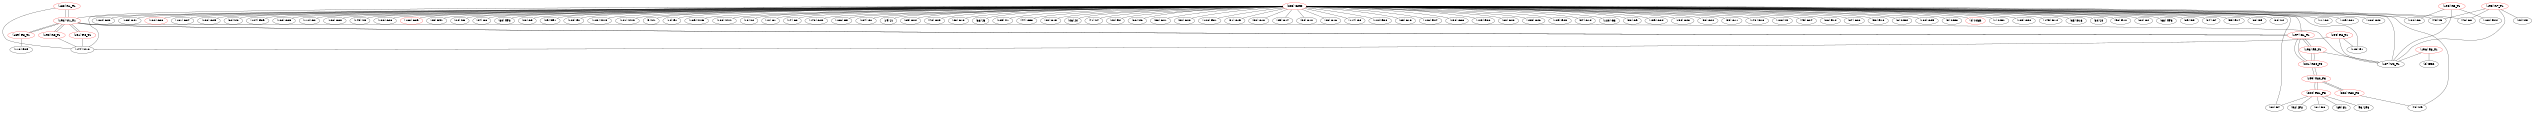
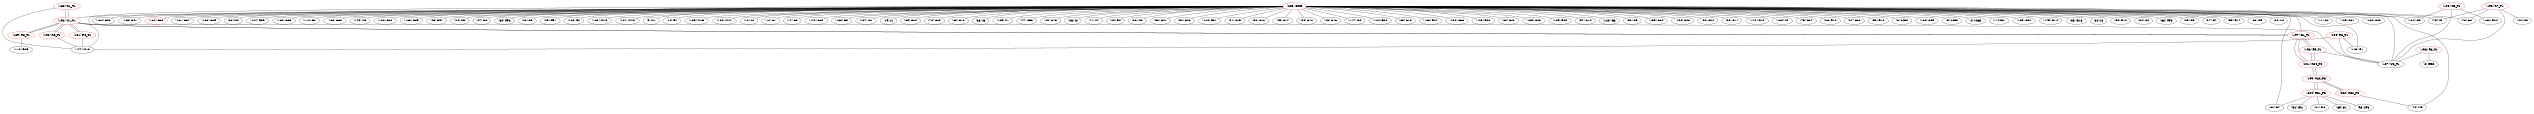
node "(163) C39": color red -> black
node "(4) MH2": color red -> black
